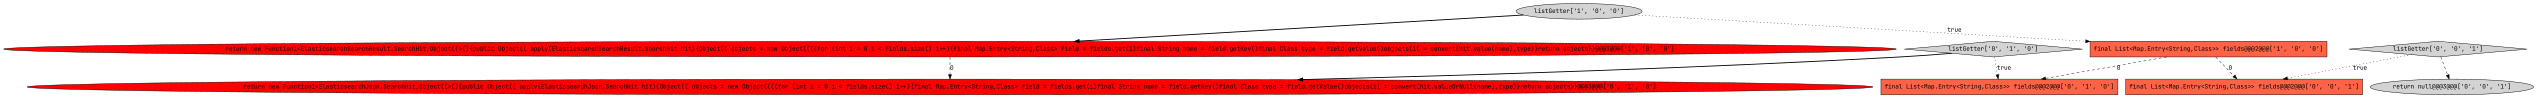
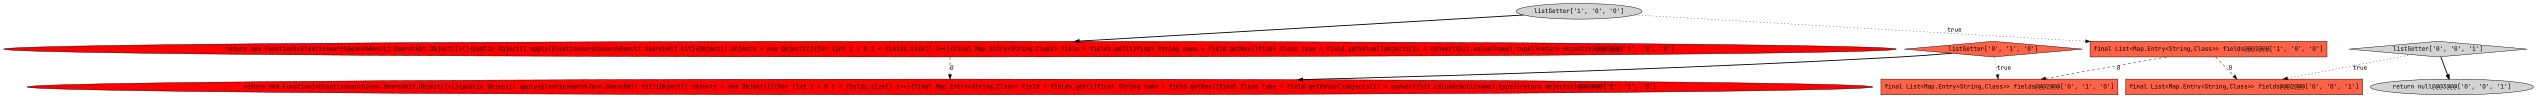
node "listGetter['0', '1', '0']": fillcolor lightgray -> tomato
edge "listGetter['0', '0', '1']" -> "return null@@@3@@@['0', '0', '1']": style dashed -> bold
